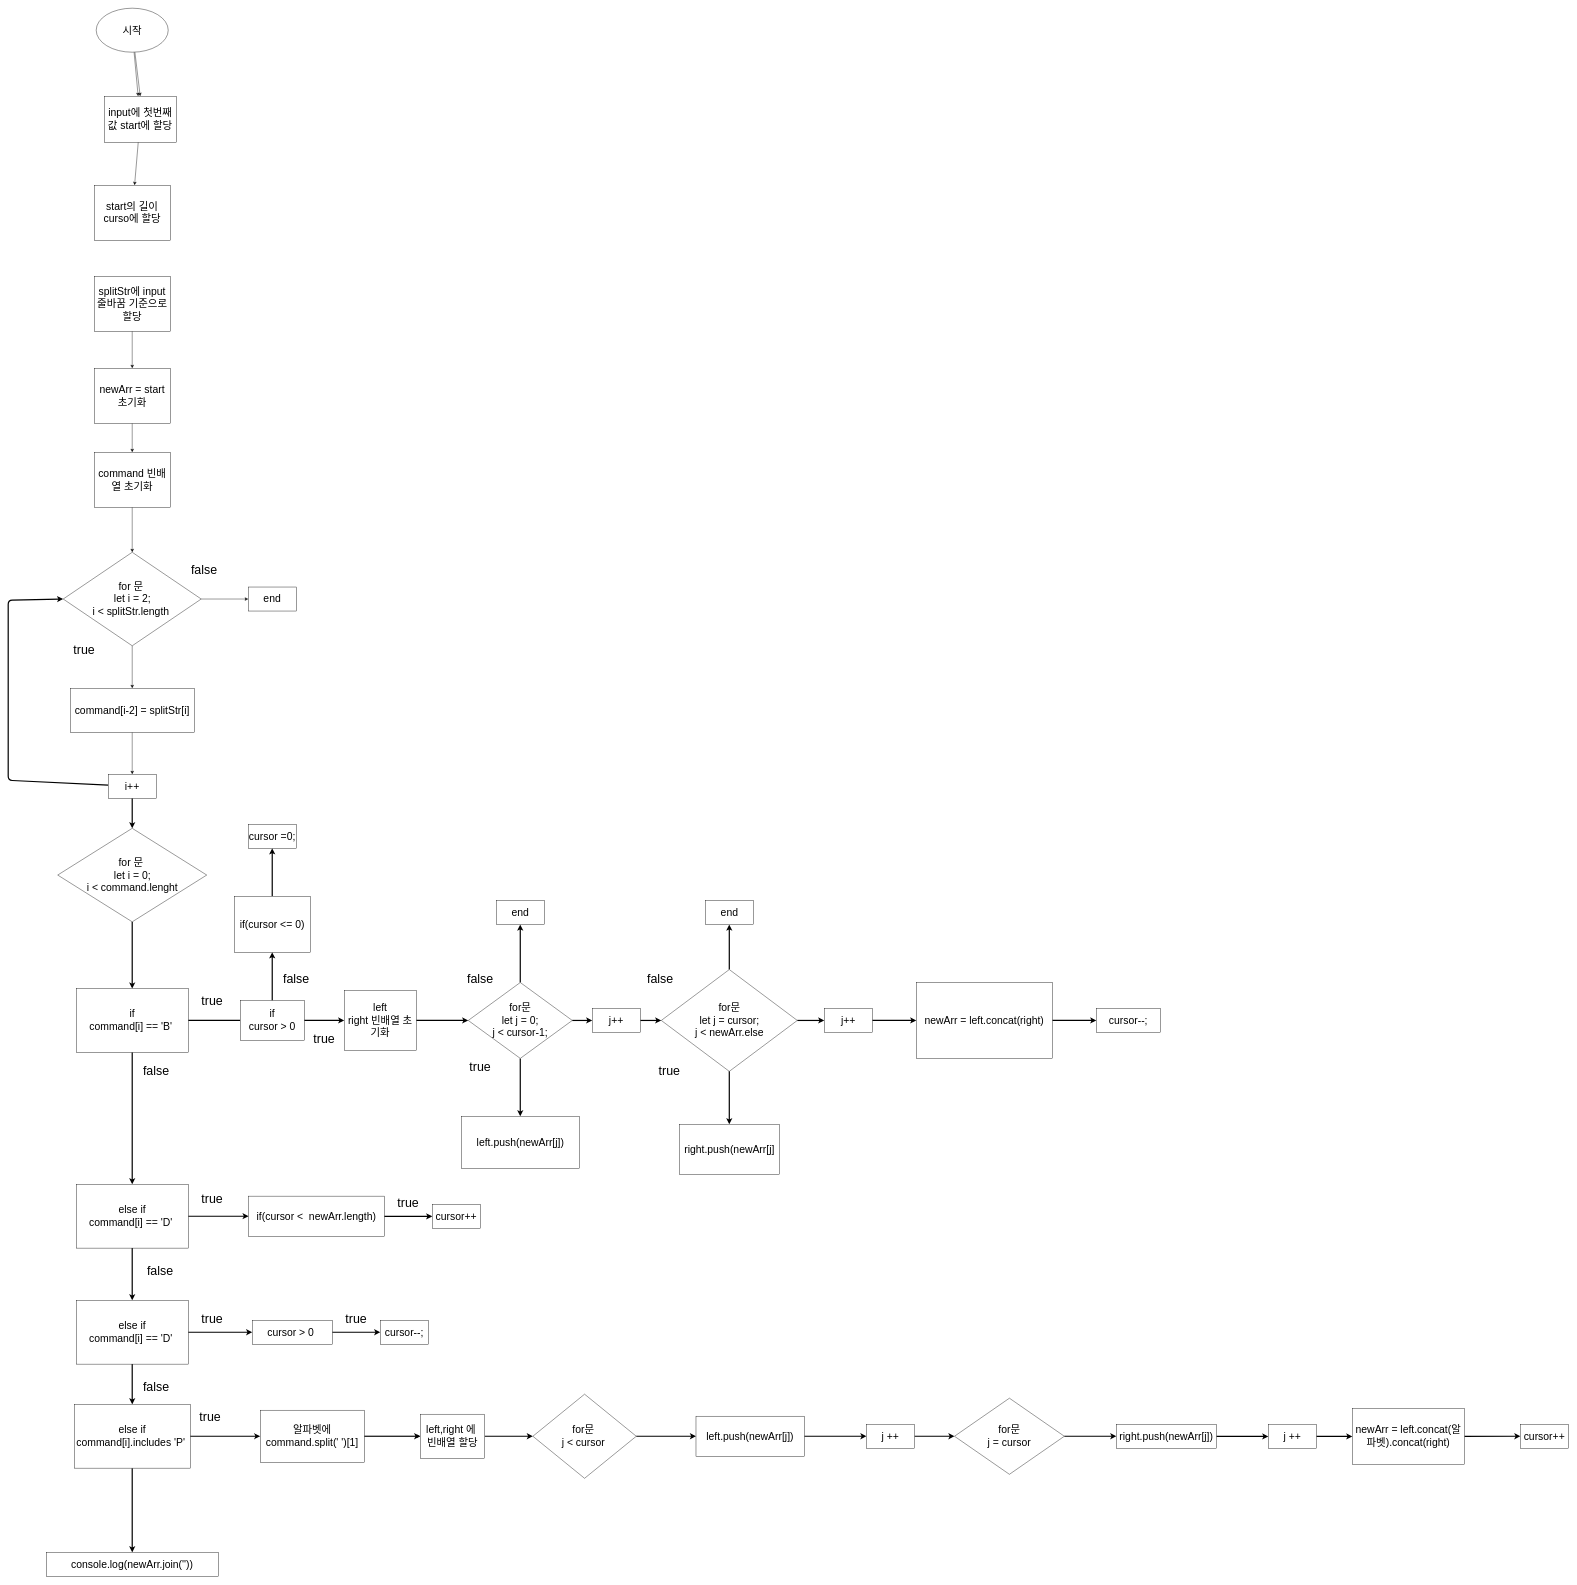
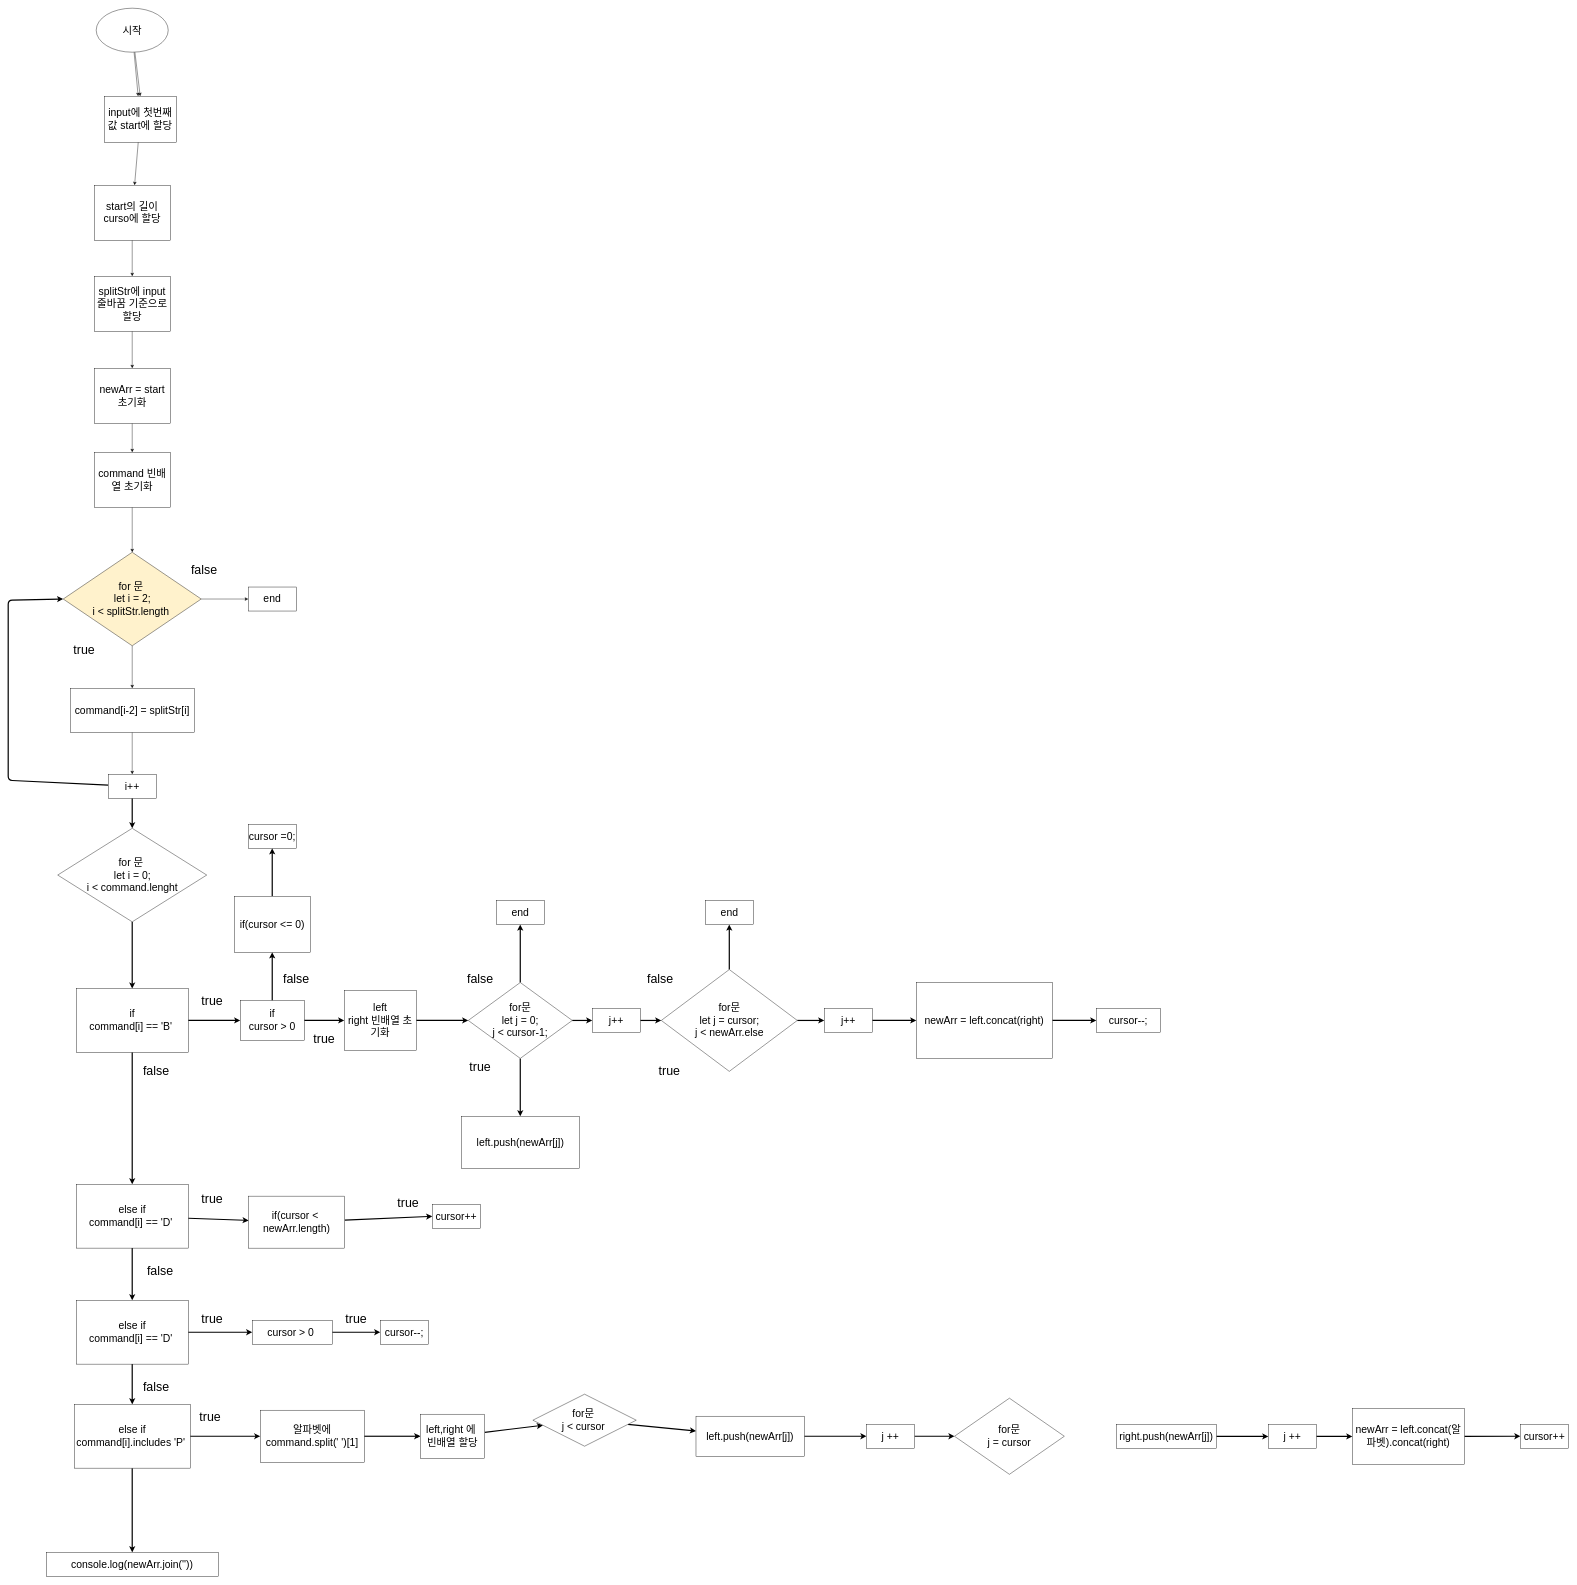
edge "start의 길이 curso에 할당" -> "splitStr에 input줄바꿈 기준으로 할당": added
node "for 문 let i = 2; i < splitStr.length": fillcolor #ffffff -> #fff2cc
edge "if cursor > 0" -- "if command[i] == 'B'": arrowhead none -> classic
edge "for문 let j = cursor; j < newArr.else" -> "right.push(newArr[j]": removed
node "right.push(newArr[j]": removed
node "if(cursor < newArr.length)": size 136x40 -> 96x52
node "for문 j < cursor": size 103x84 -> 103x52
edge "for문 j = cursor" -> "right.push(newArr[j])": removed
